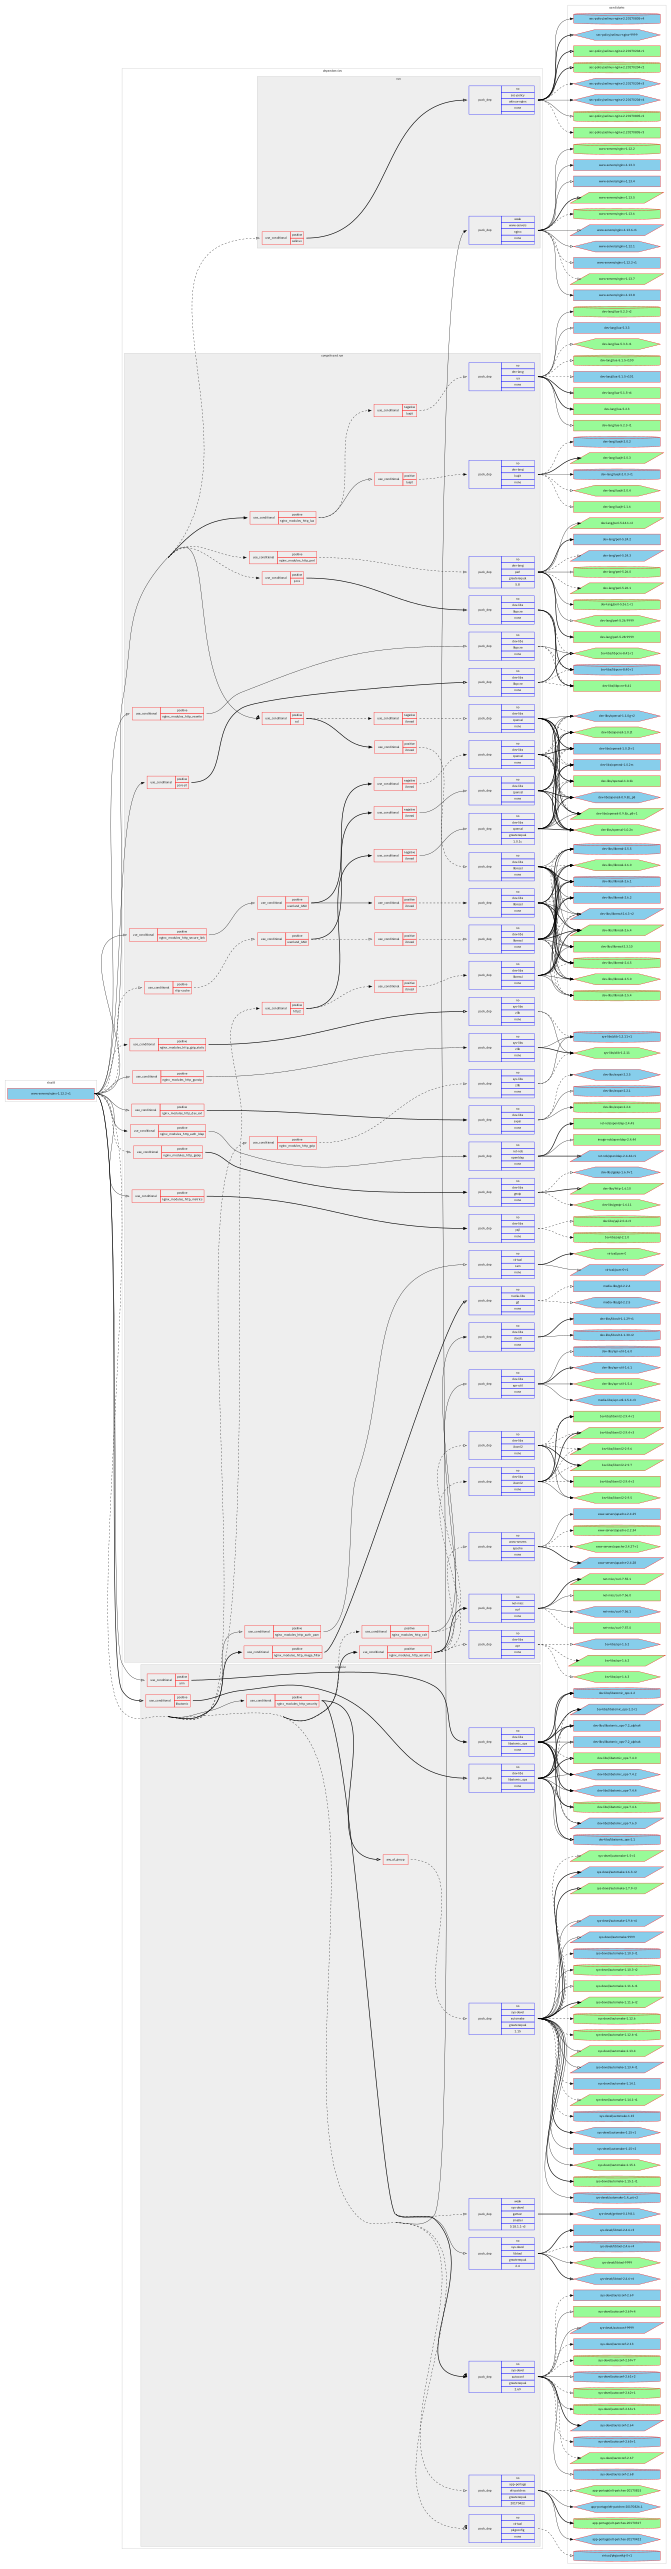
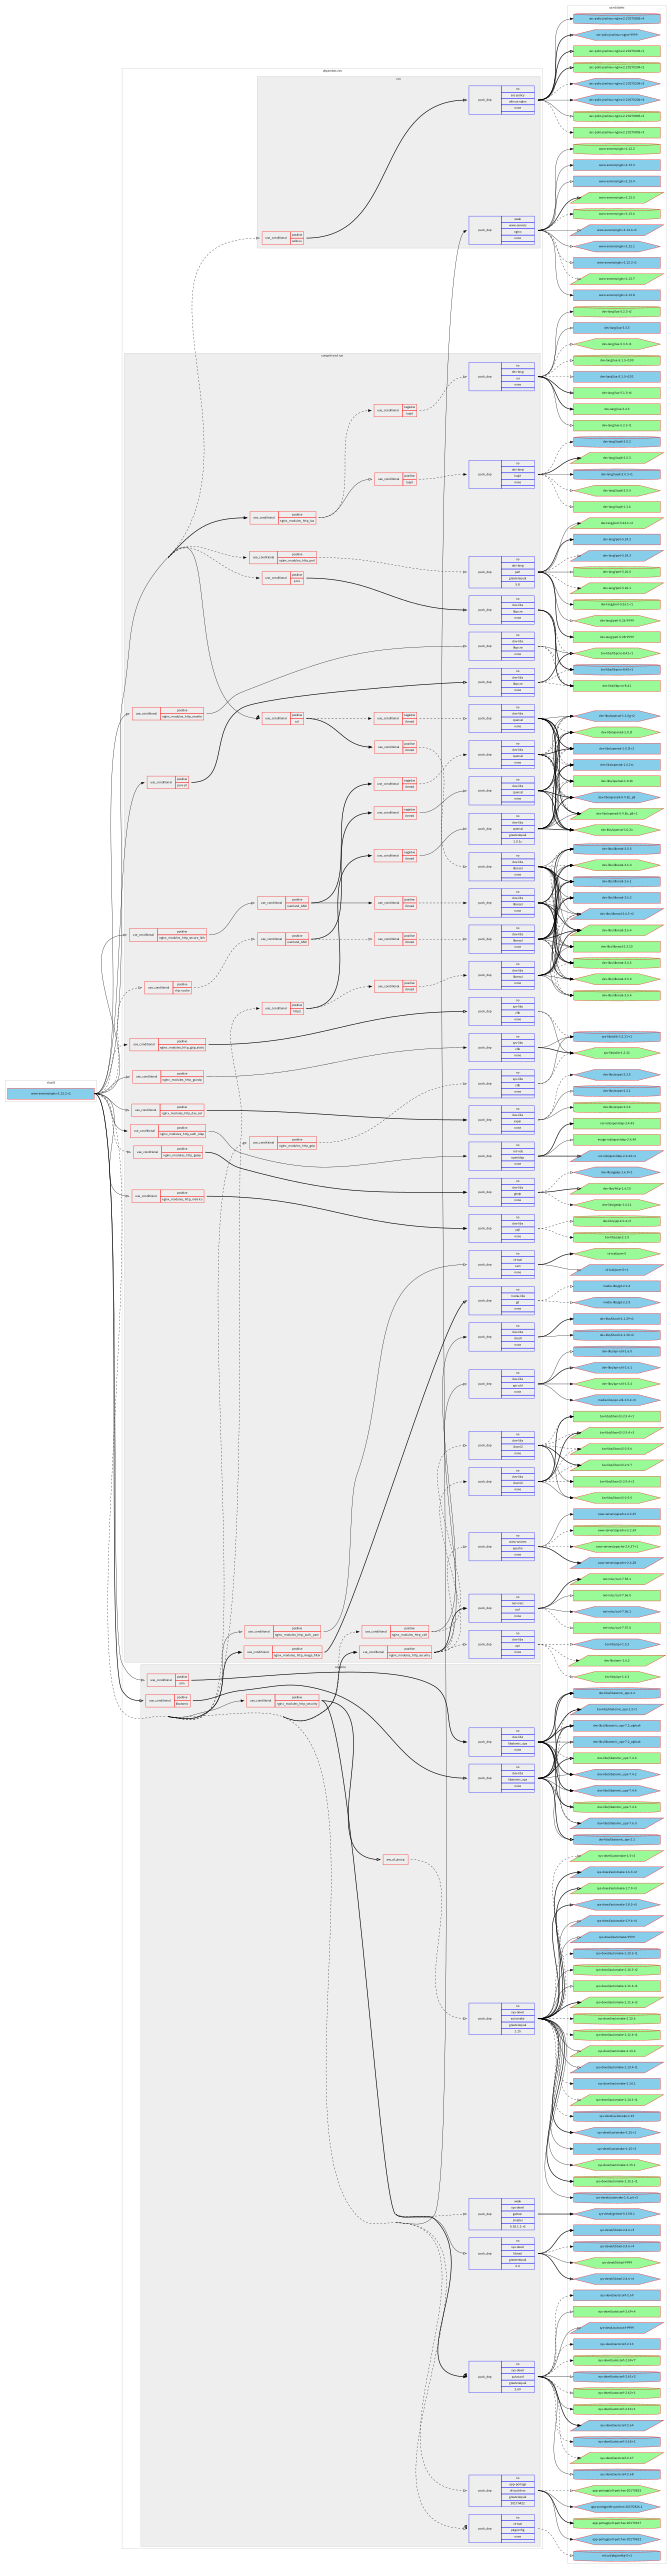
node "dev-libs/apr-1.6.2": label "dev-libs/apr-1.6.2" -> "dev-libs/arm-1.6.2"
node "sys-devel/automake-1.8.5-r5": added
